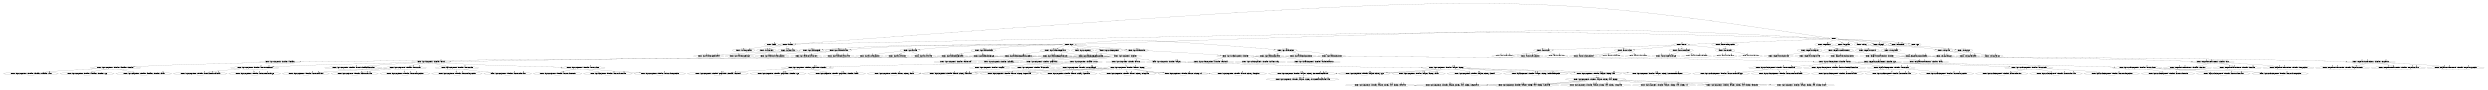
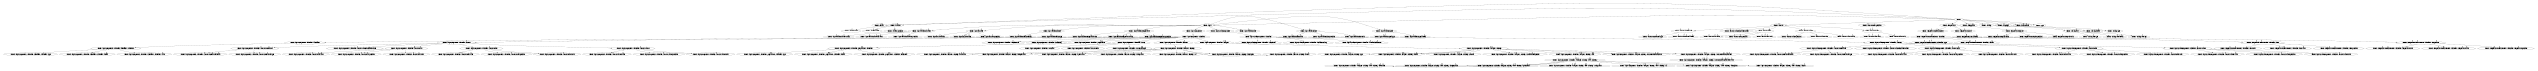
node "<ROOT>|amount|volume_includes_solutes": added
node "<ROOT>|input|components|<ListIndex>|amount|moles|units": added
